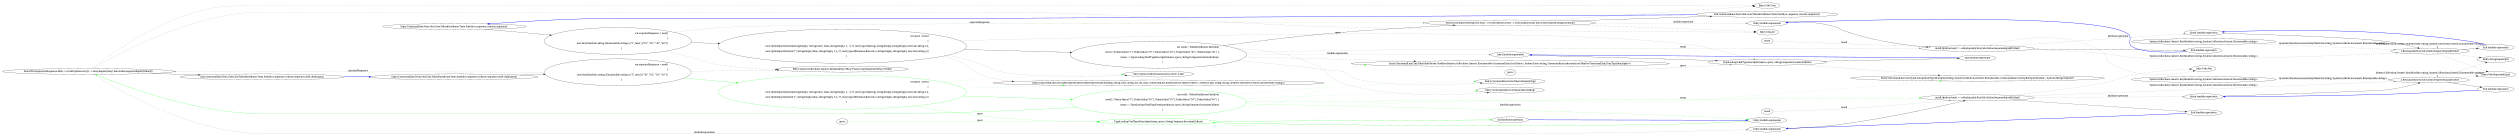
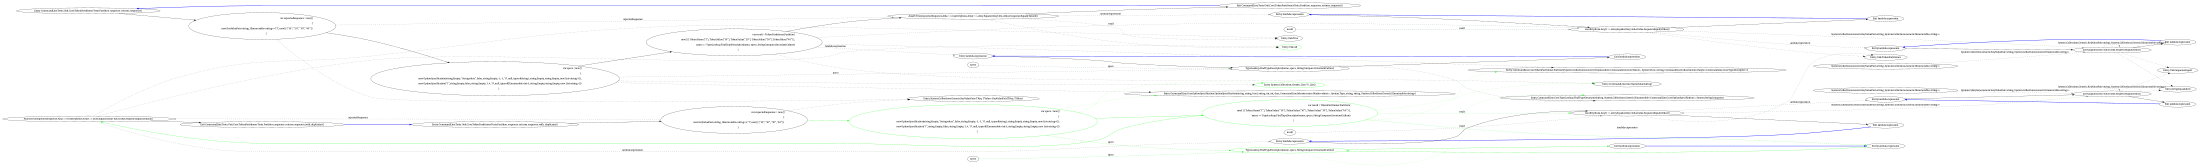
node "Entry Unk.All": color black -> green
node "Entry Unk.Any": label "Entry Unk.Any" -> "Entry Unk.TokenPartitioner"
node "Entry System.Collections.Generic.List<T>.List()": color black -> green
node "Entry CommandLine.Core.Token.Name(string)": removed
